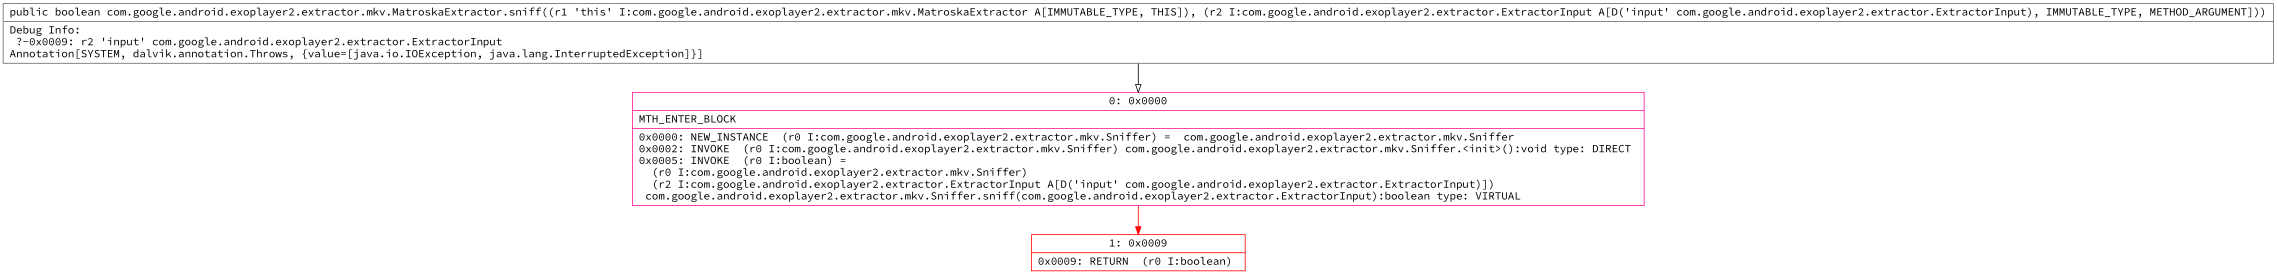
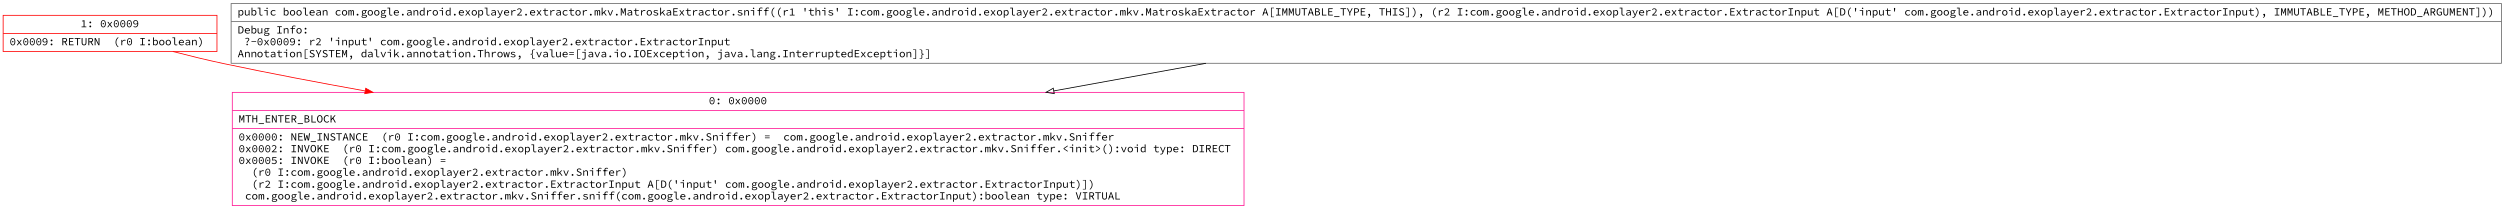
edge "0: 0x0000" -> "1: 0x0009": reversed
